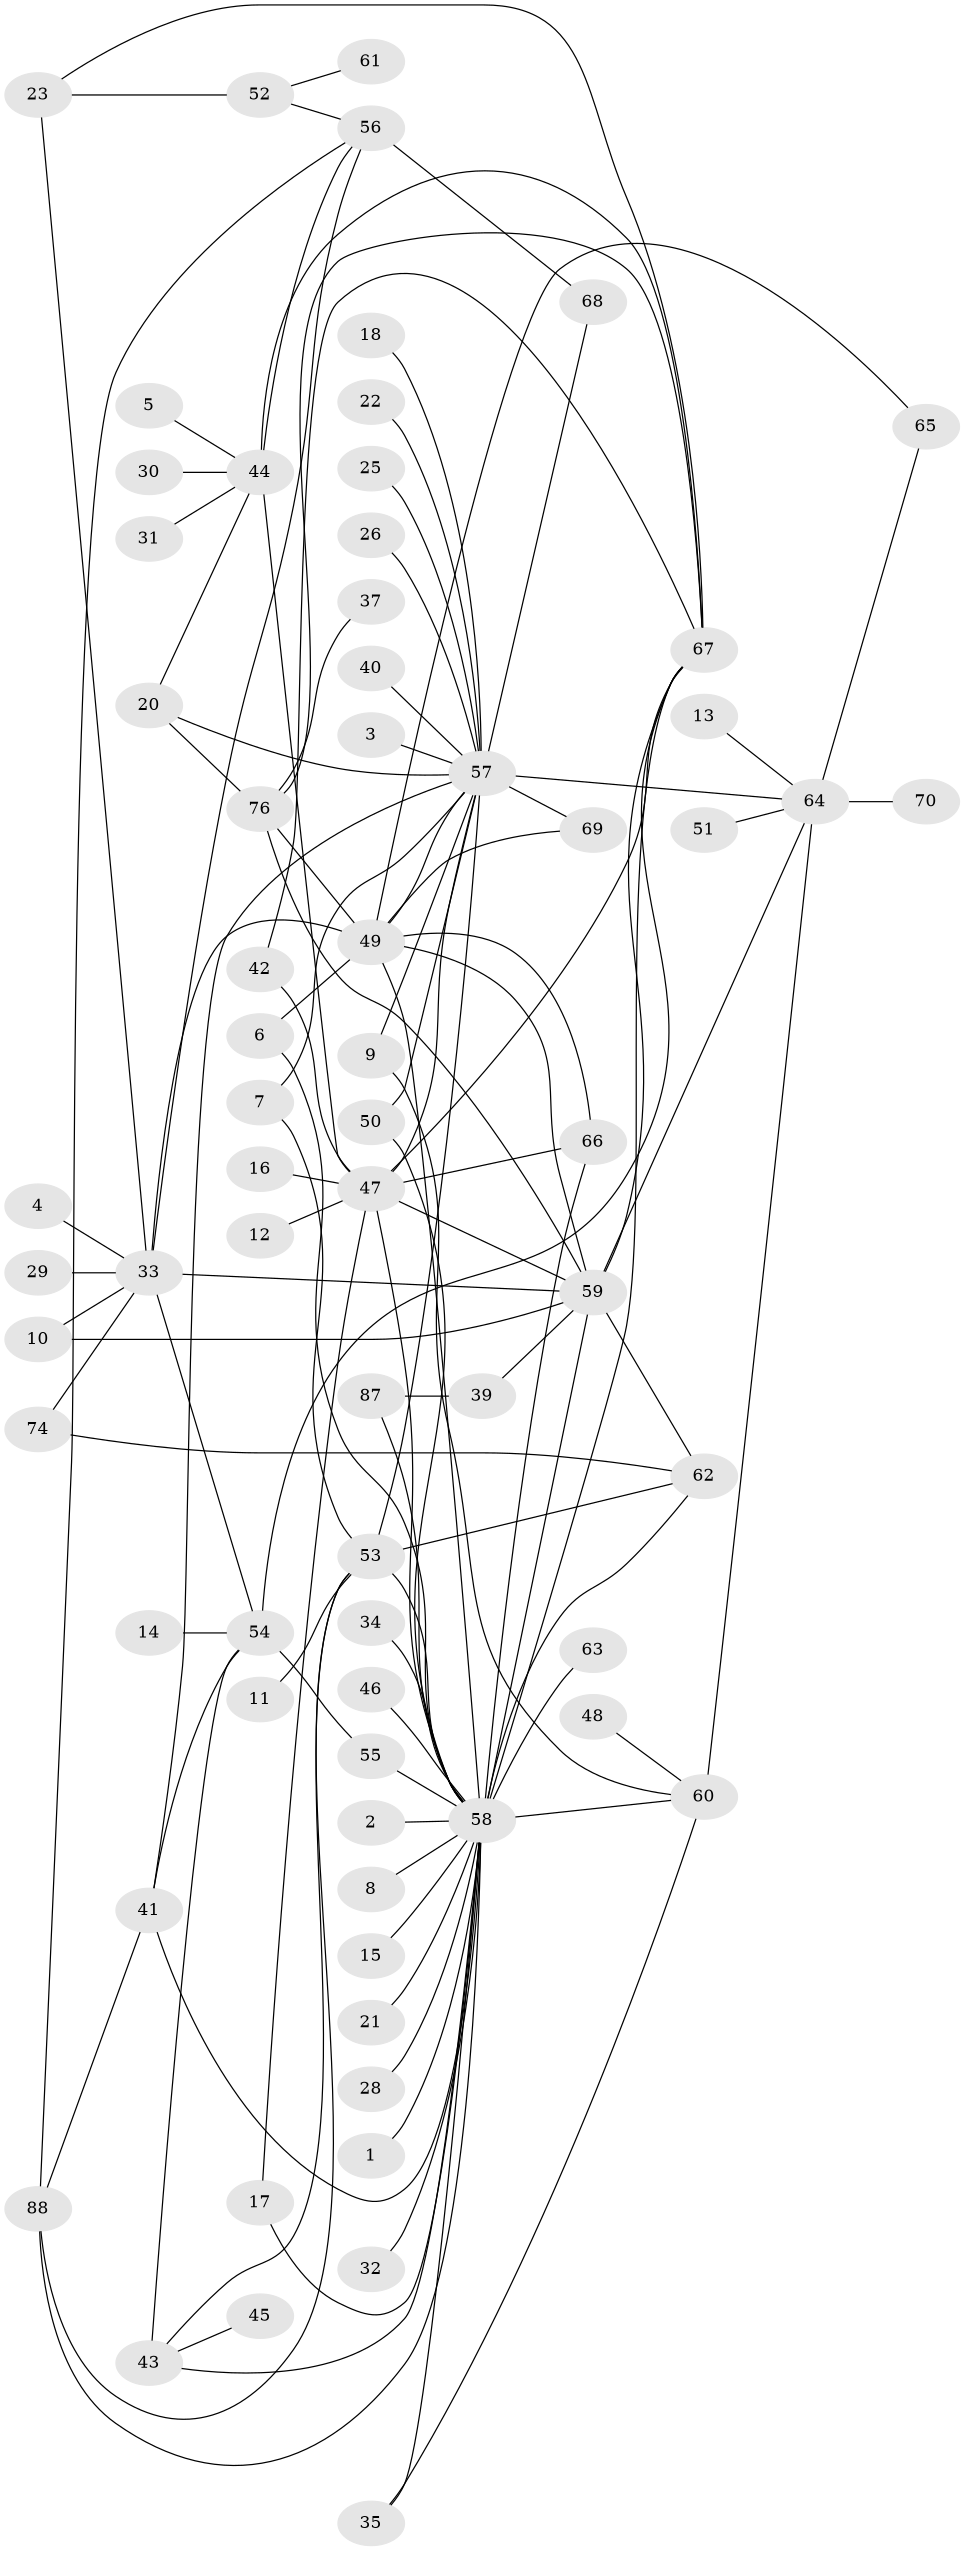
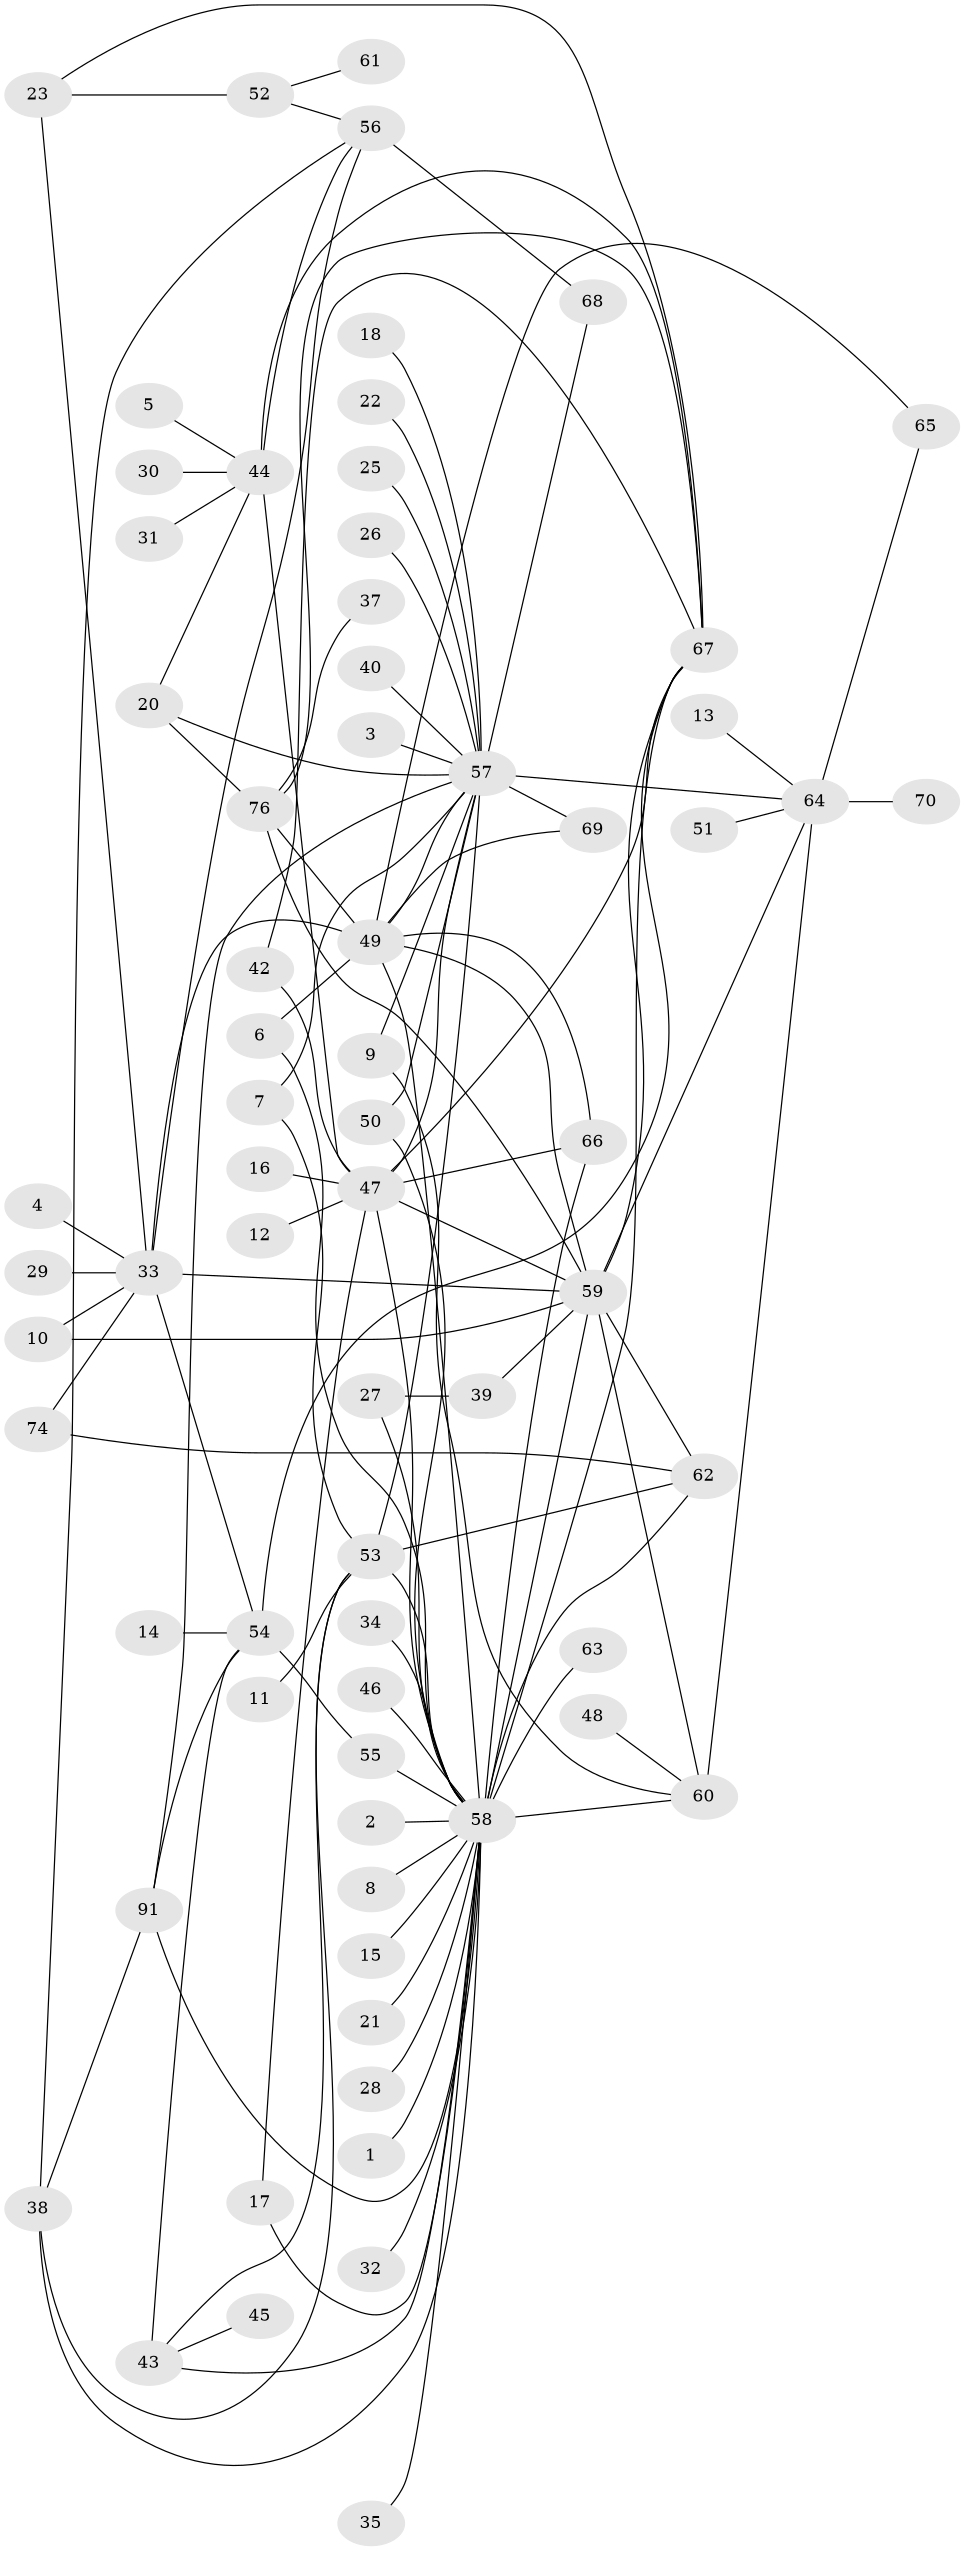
node "87": label "87" -> "27"
node "41": label "41" -> "91"
edge "60" -- "35": now "60" -- "59"
node "88": label "88" -> "38"
